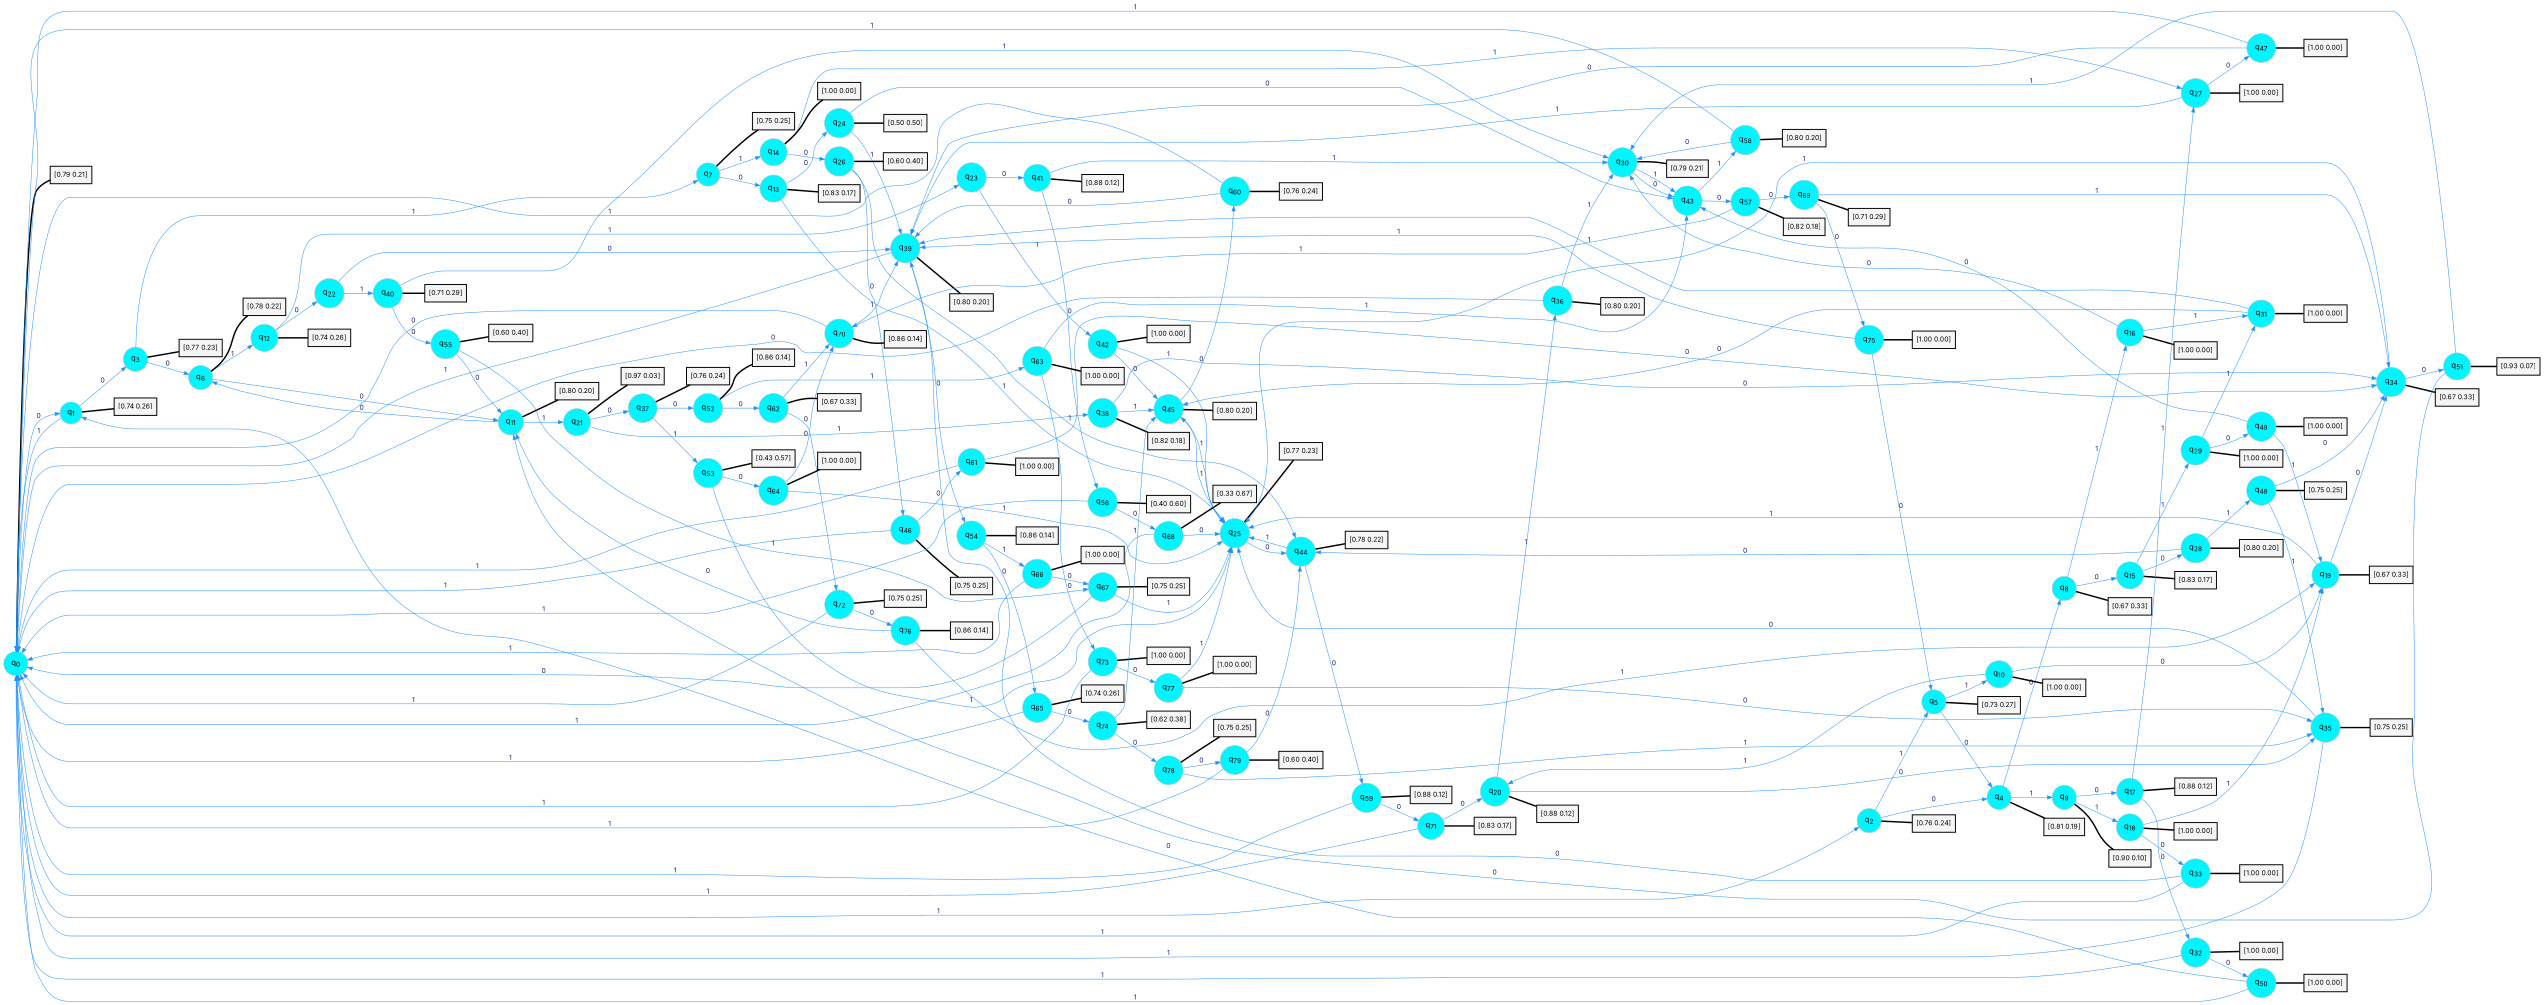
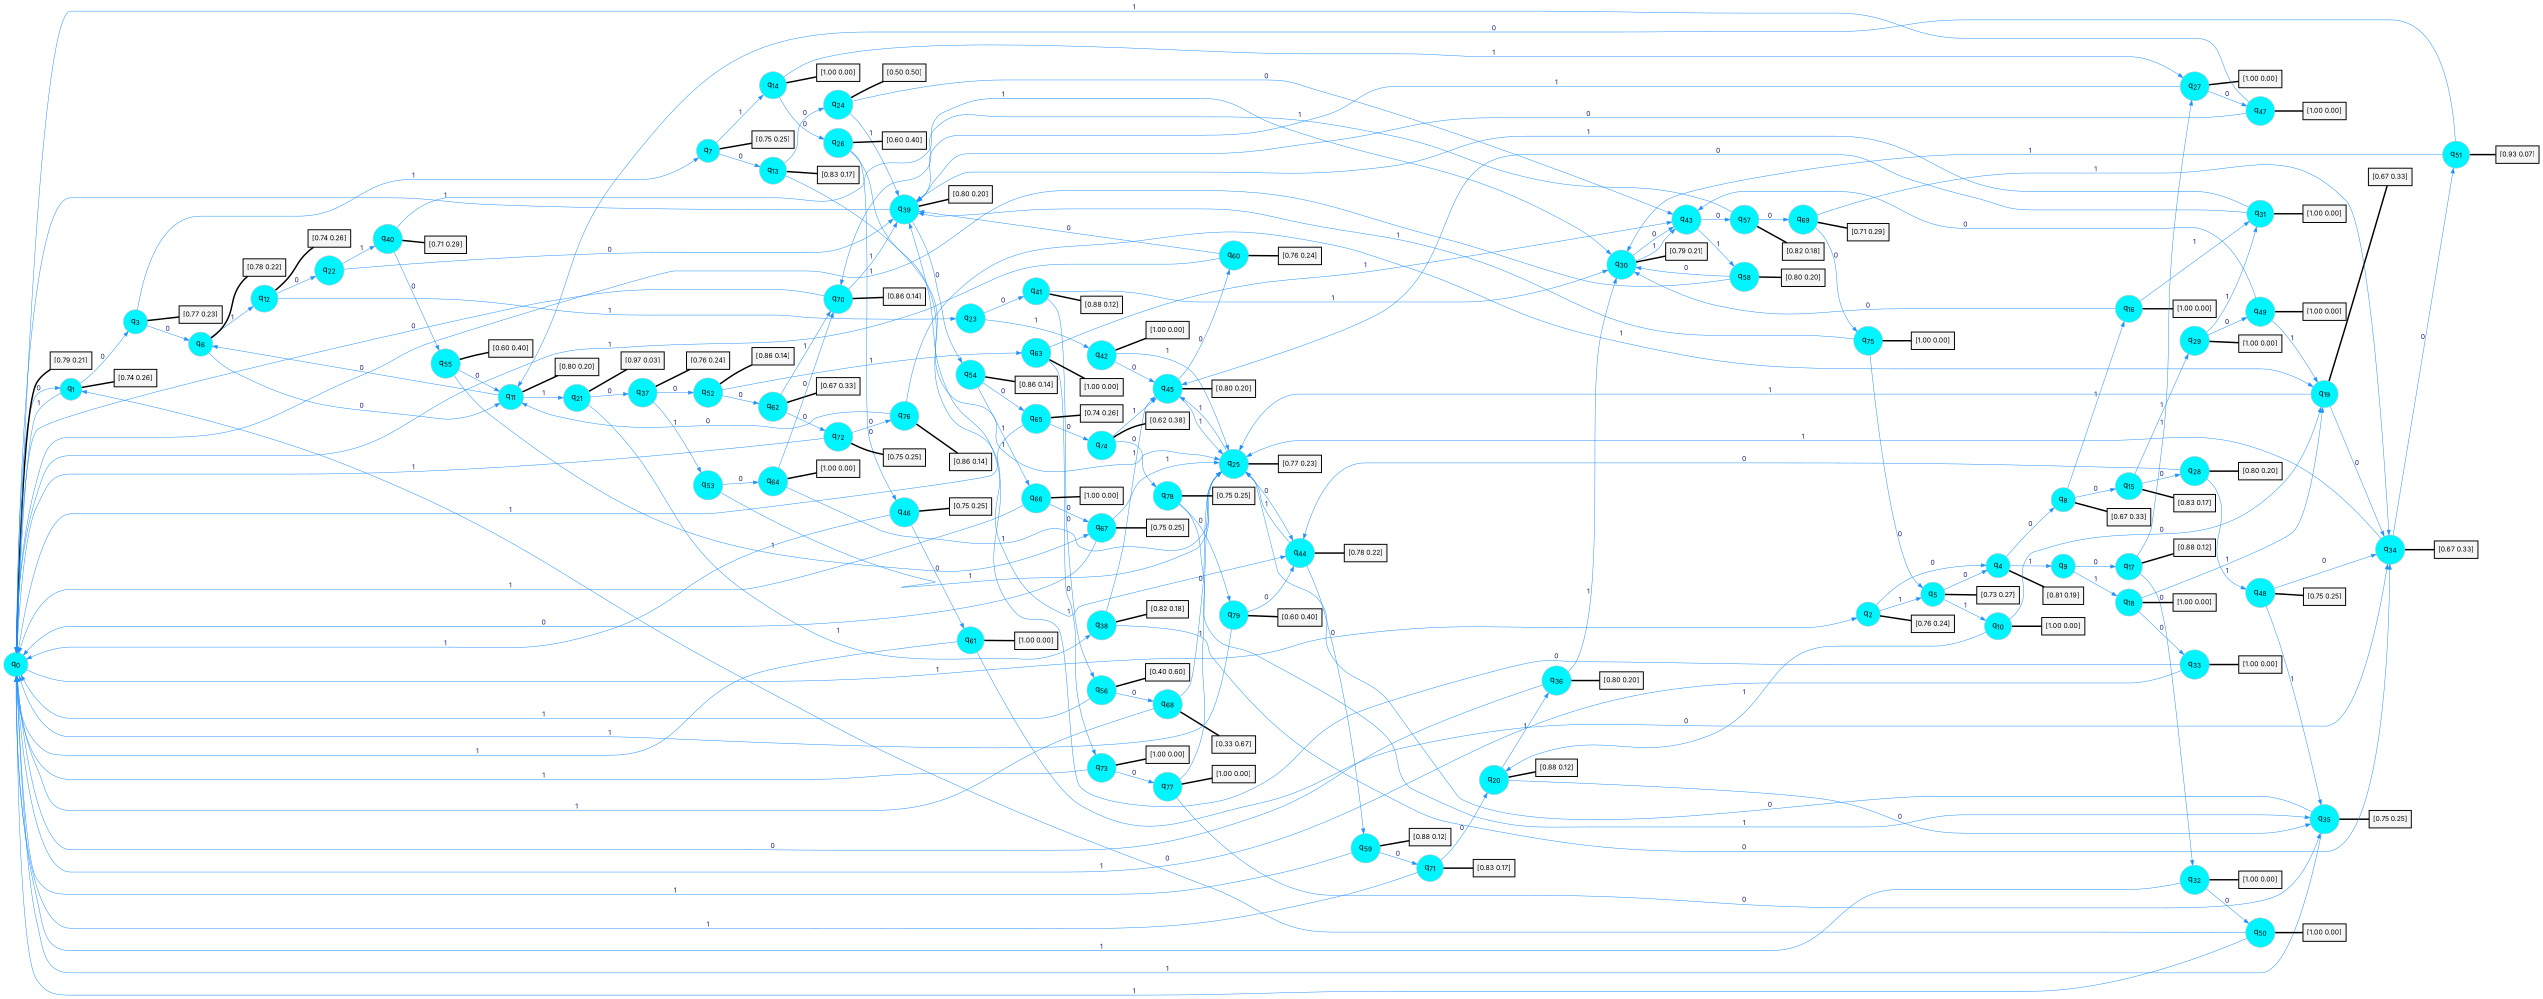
node "[0.43 0.57]": removed
node "[0.90 0.10]": removed
